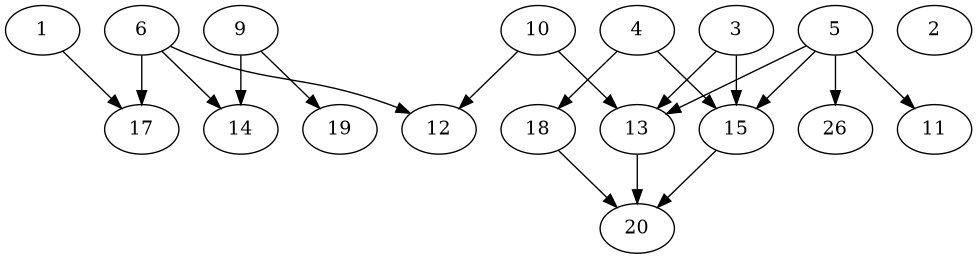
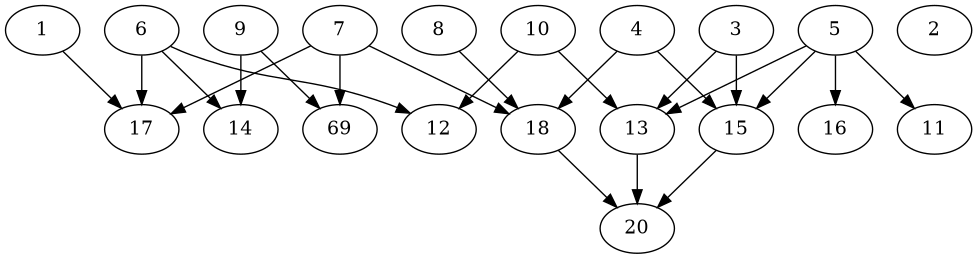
node "7": added
node "8": added
node "19": label "19" -> "69"
node "26": label "26" -> "16"
